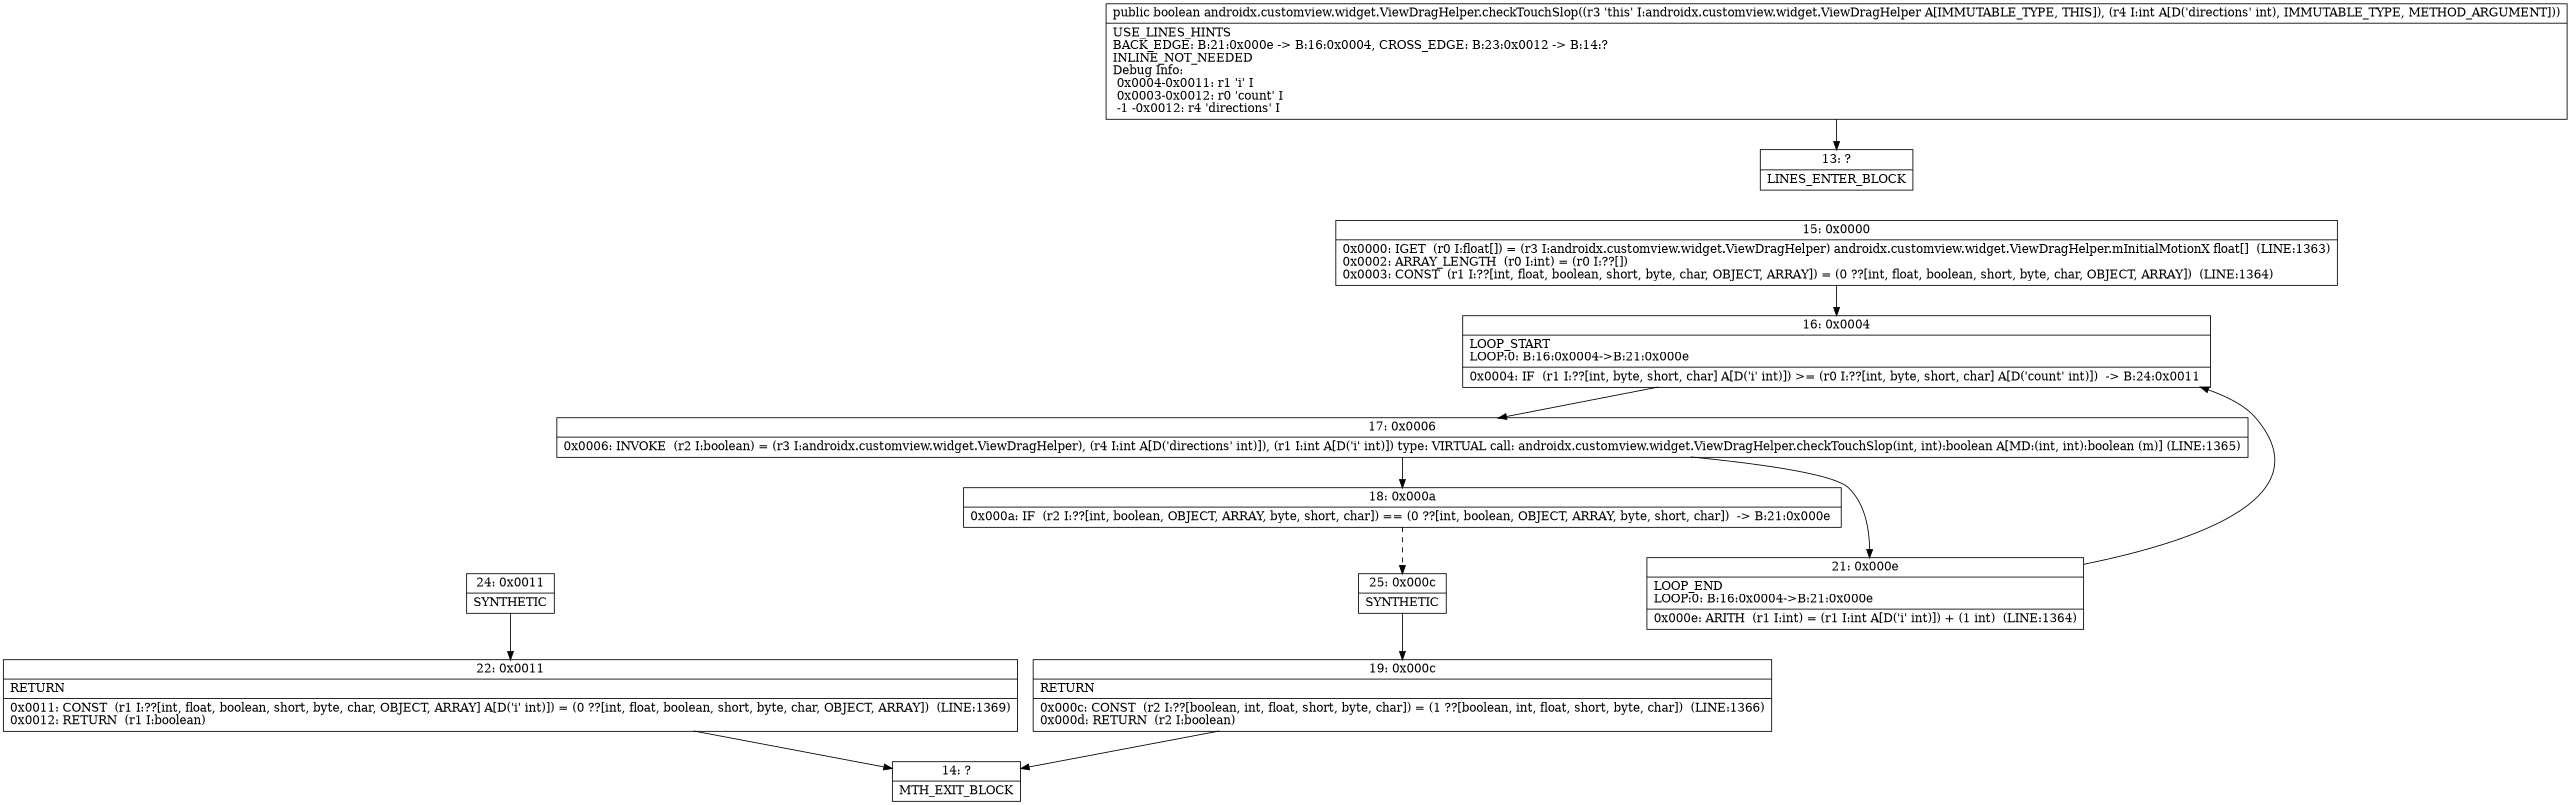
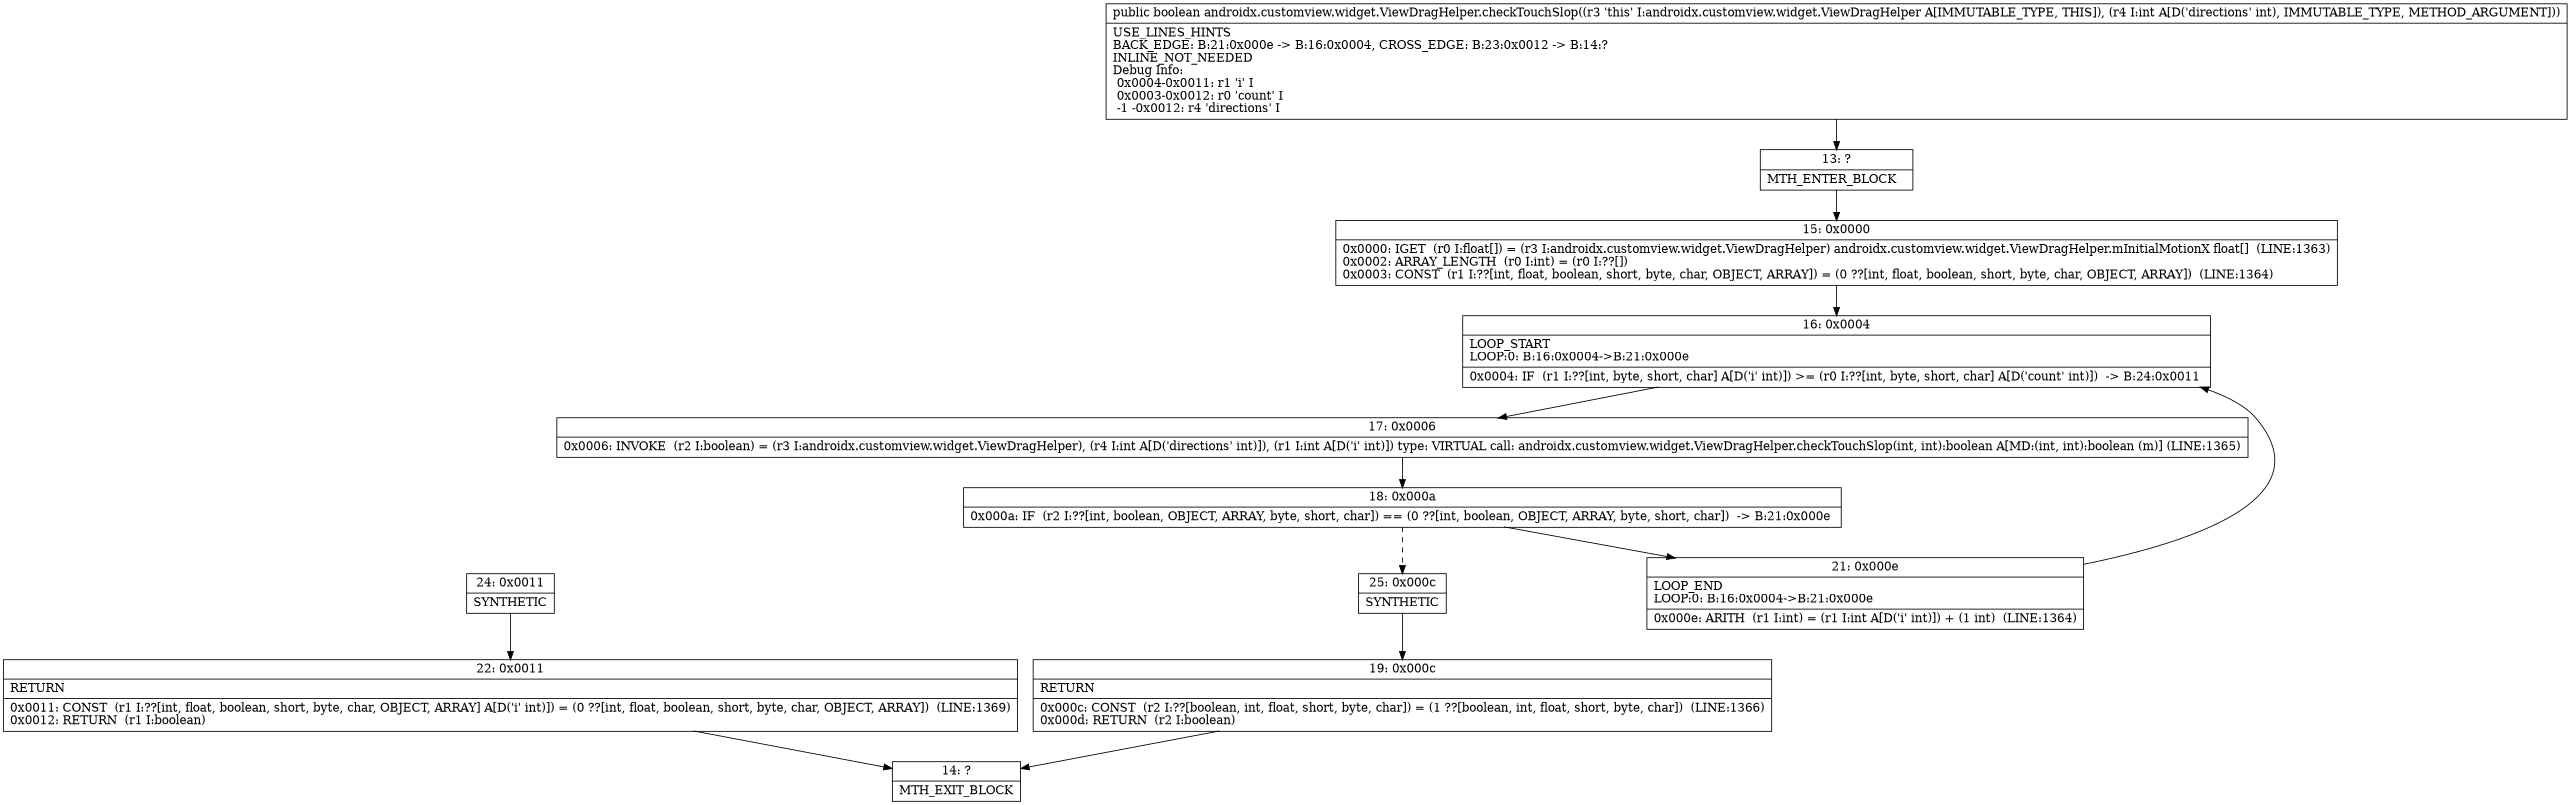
node "13: ?": text "LINES_ENTER_BLOCK" -> "MTH_ENTER_BLOCK"
edge "13: ?" -> "15: 0x0000": added
edge "17: 0x0006" -> "21: 0x000e": now "18: 0x000a" -> "21: 0x000e"
